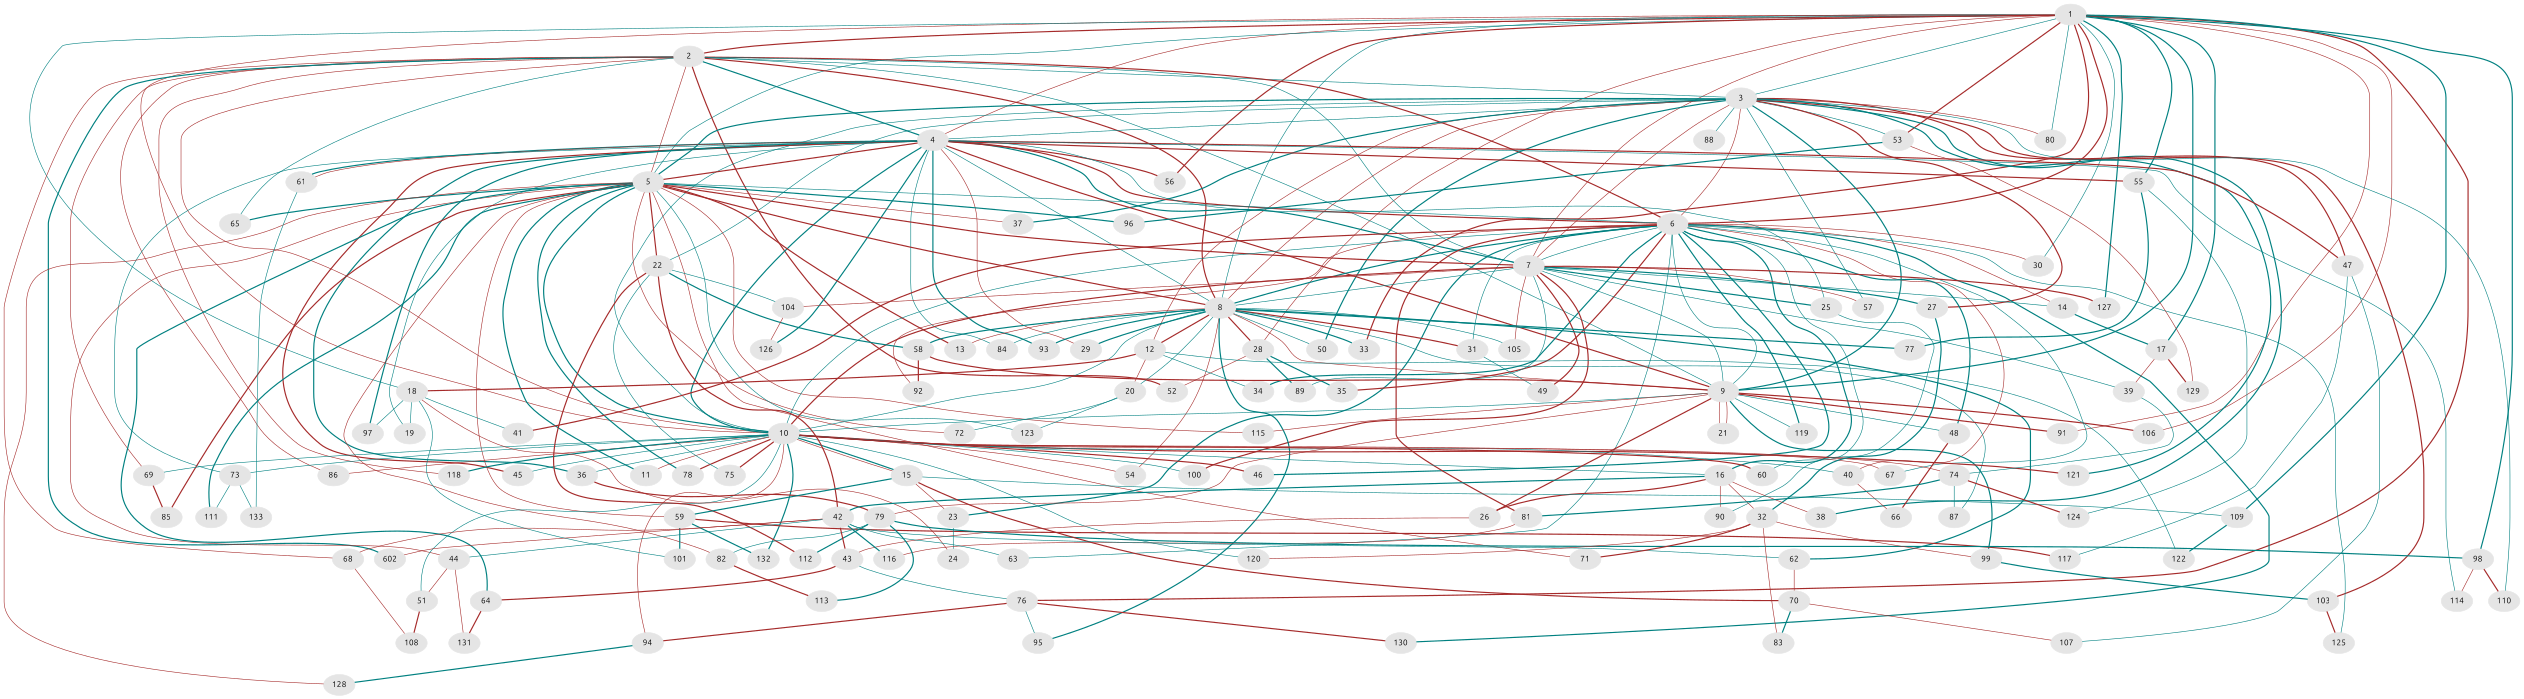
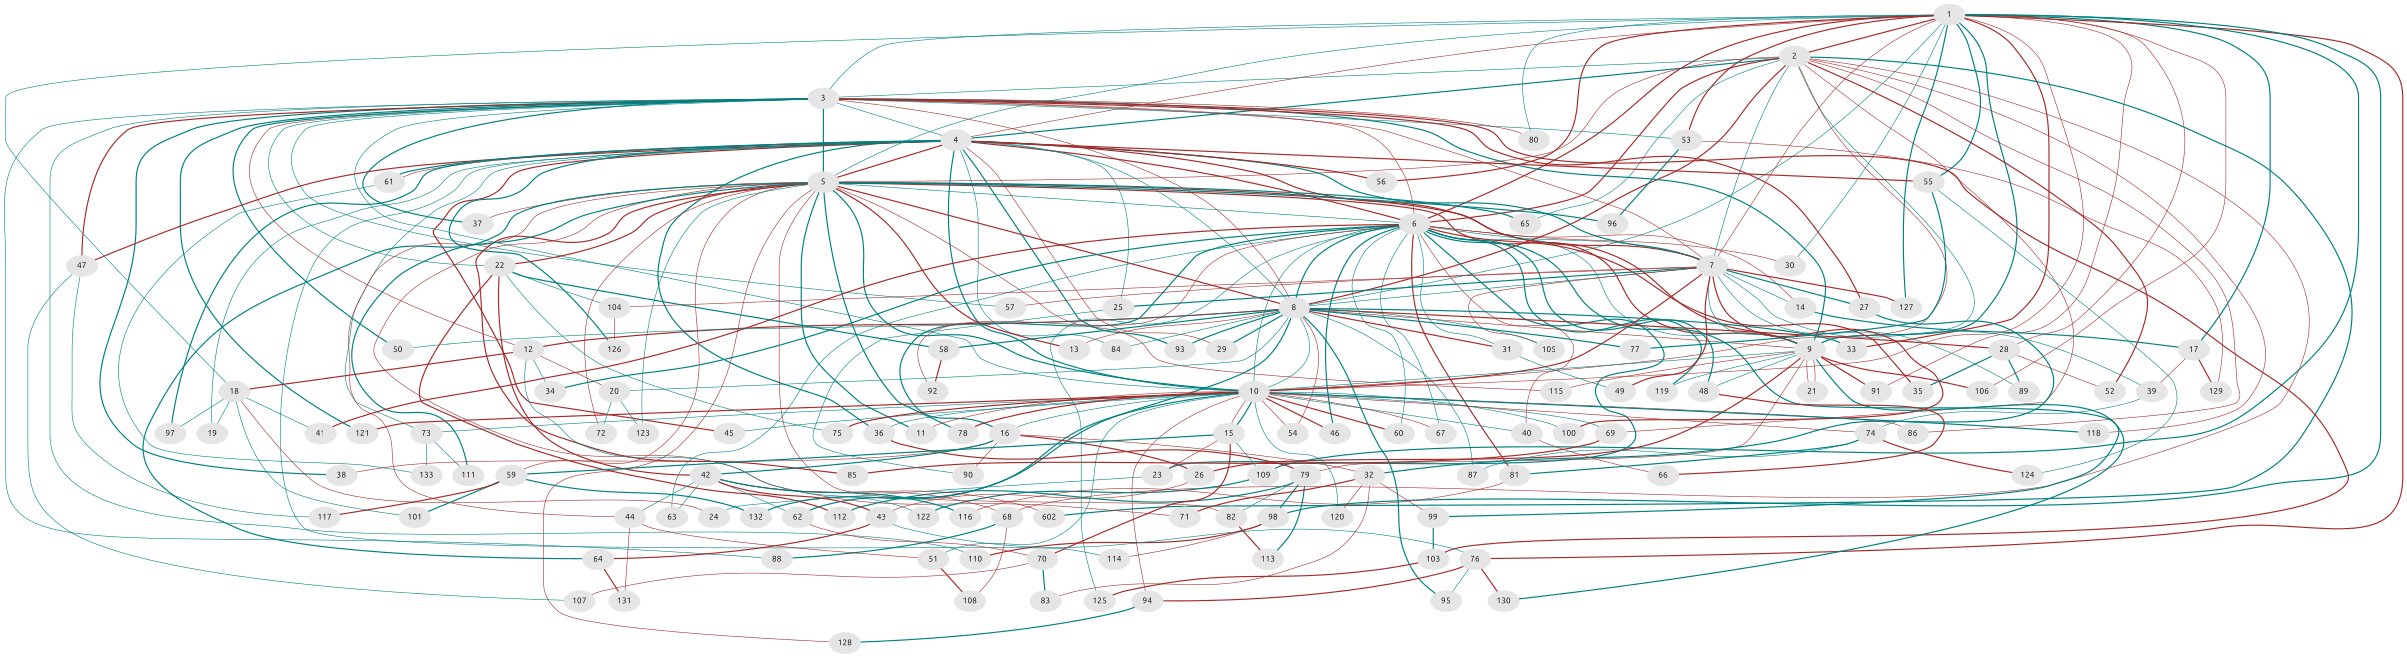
edge "58" -- "9": now "5" -- "9"
edge "68" -- "88": added
